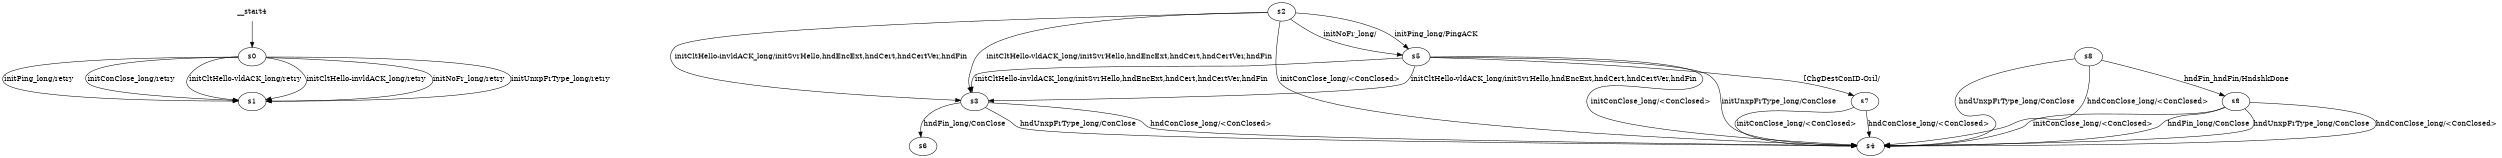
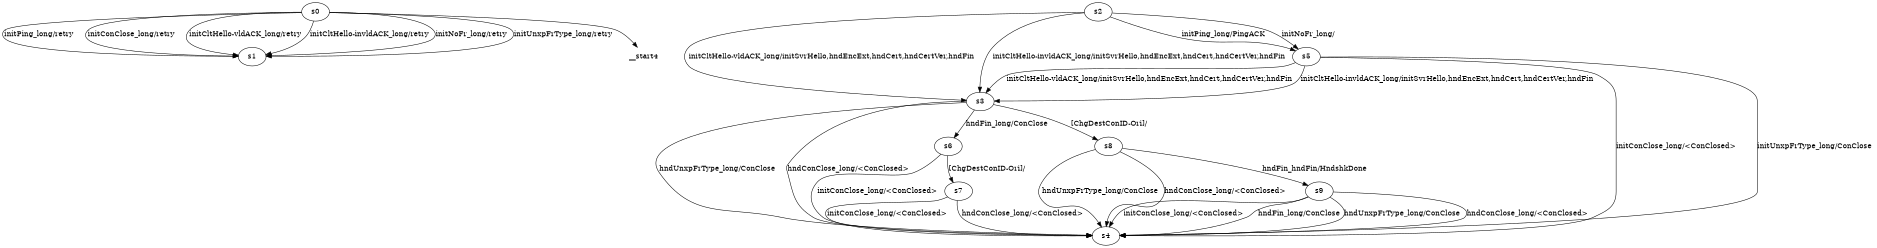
edge "__start4" -> "s0": reversed
edge "s5" -> "s7": now "s6" -> "s7"
edge "s3" -> "s8": added, label "[ChgDestConID-Ori]/"
edge "s2" -> "s4": now "s6" -> "s4"
